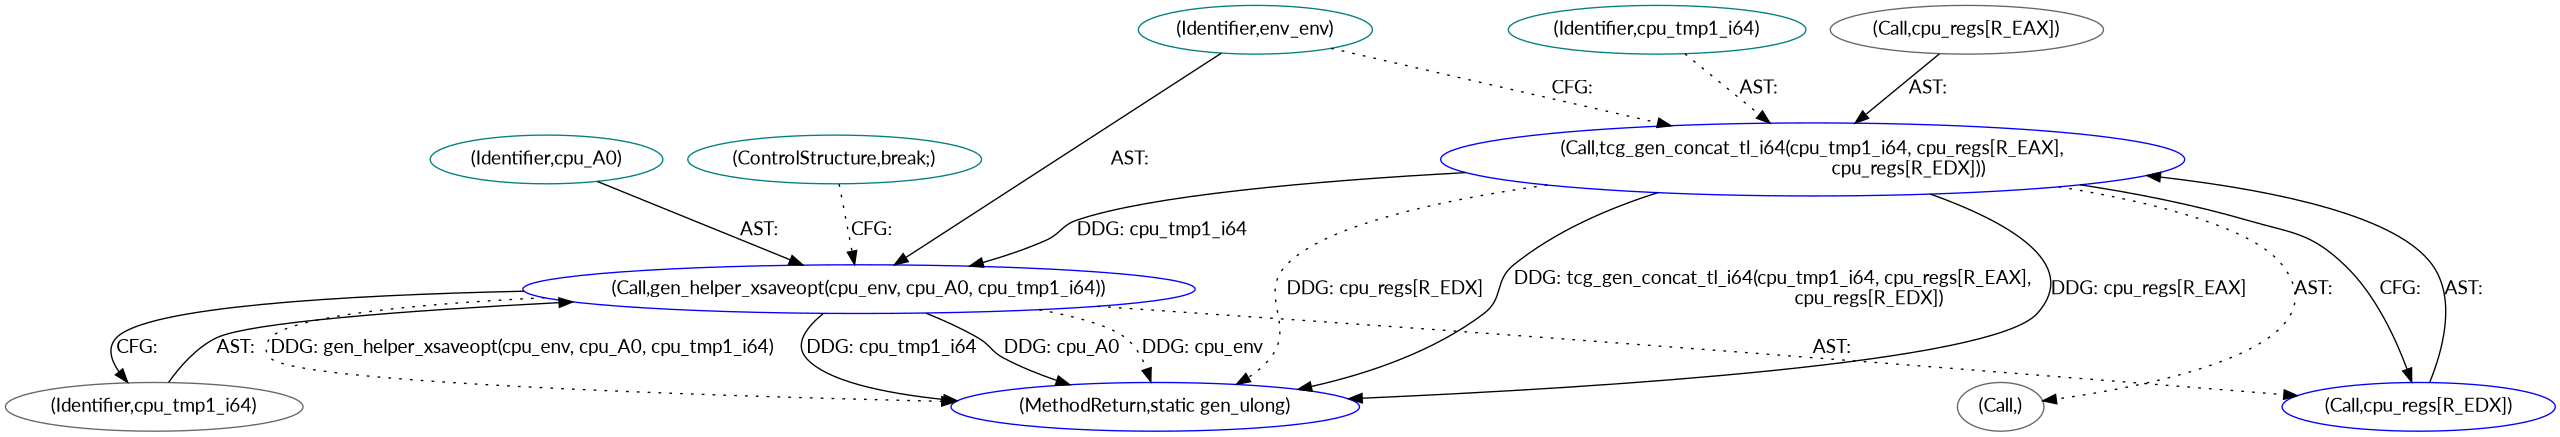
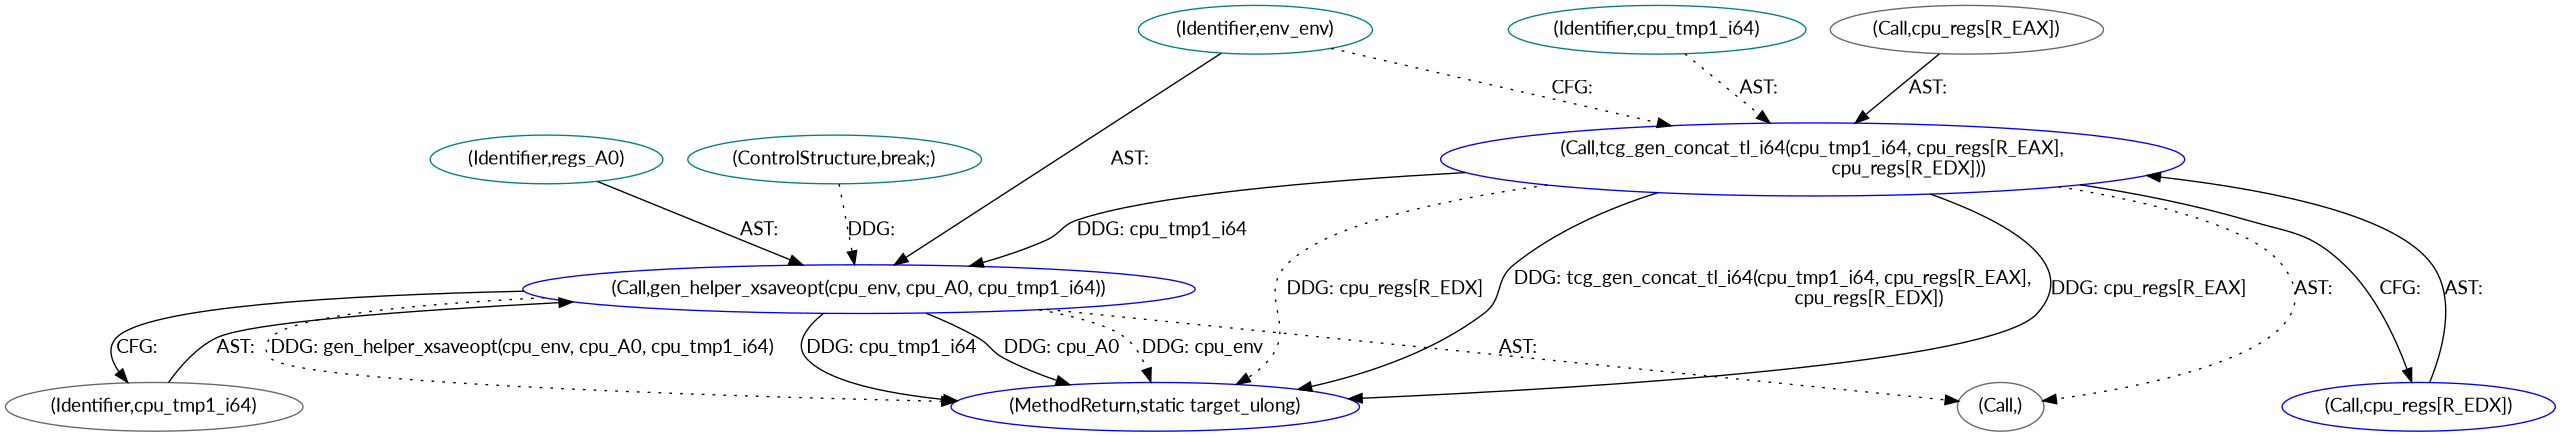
node "(Identifier,cpu_A0)": label "(Identifier,cpu_A0)" -> "(Identifier,regs_A0)"
edge "(ControlStructure,break;)" -> "(Call,gen_helper_xsaveopt(cpu_env, cpu_A0, cpu_tmp1_i64))": label "CFG: " -> "DDG: "
edge "(Call,gen_helper_xsaveopt(cpu_env, cpu_A0, cpu_tmp1_i64))" -> "(Call,cpu_regs[R_EDX])": now "(Call,gen_helper_xsaveopt(cpu_env, cpu_A0, cpu_tmp1_i64))" -> "(Call,)"
node "(MethodReturn,static gen_ulong)": label "(MethodReturn,static gen_ulong)" -> "(MethodReturn,static target_ulong)"
